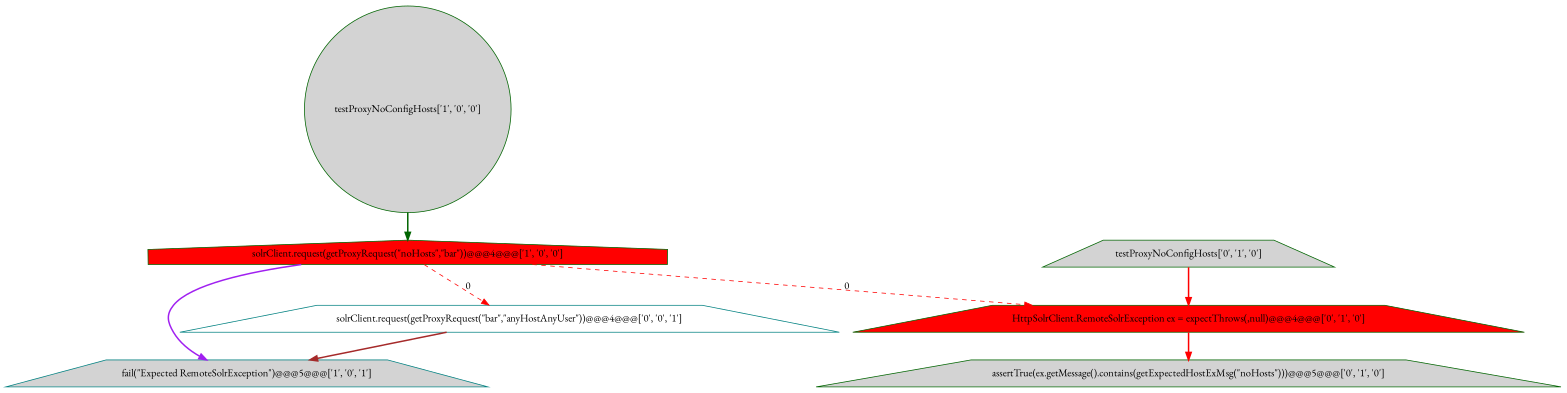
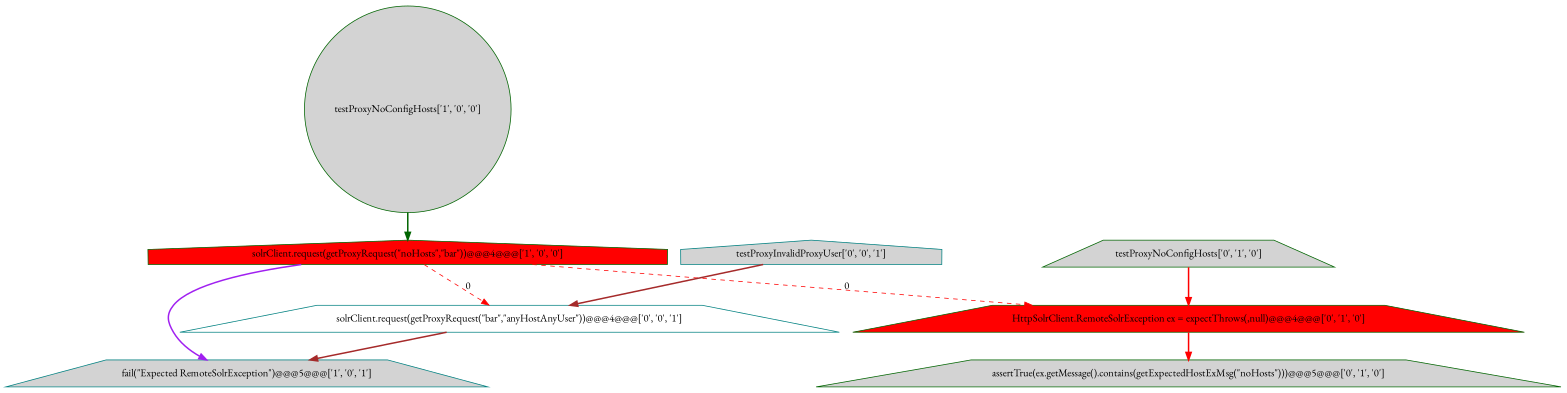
node "testProxyInvalidProxyUser['0', '0', '1']": added
